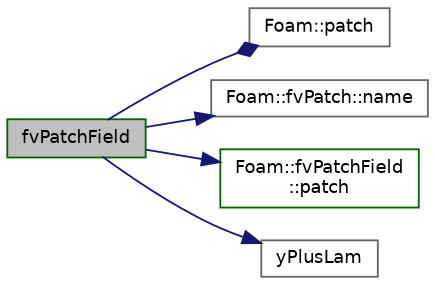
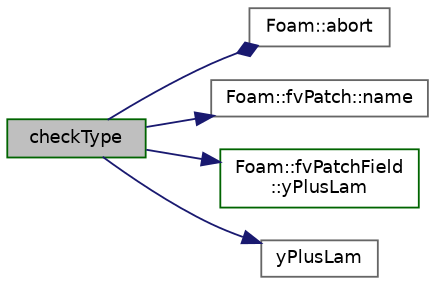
node "Foam::patch": label "Foam::patch" -> "Foam::abort"
node "fvPatchField": label "fvPatchField" -> "checkType"
node "Foam::fvPatchField ::patch": label "Foam::fvPatchField ::patch" -> "Foam::fvPatchField ::yPlusLam"
